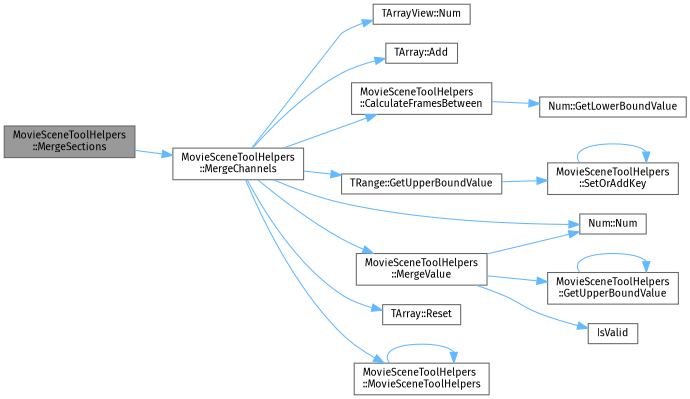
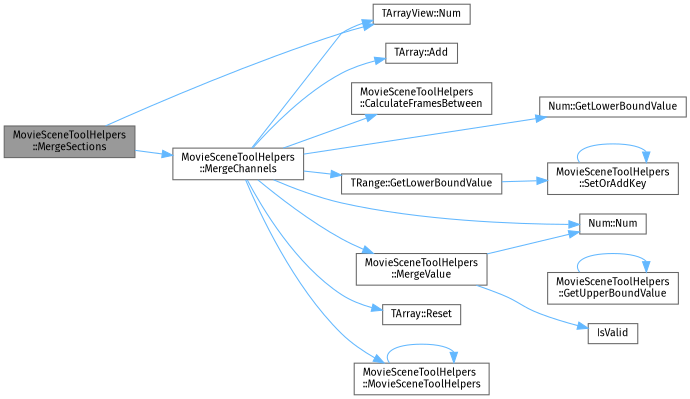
edge "MovieSceneToolHelpers ::MergeSections" -> "TArrayView::Num": added
edge "MovieSceneToolHelpers ::CalculateFramesBetween" -> "Num::GetLowerBoundValue": now "MovieSceneToolHelpers ::MergeChannels" -> "Num::GetLowerBoundValue"
node "TRange::GetUpperBoundValue": label "TRange::GetUpperBoundValue" -> "TRange::GetLowerBoundValue"
edge "MovieSceneToolHelpers ::MergeValue" -> "MovieSceneToolHelpers ::GetUpperBoundValue": removed
